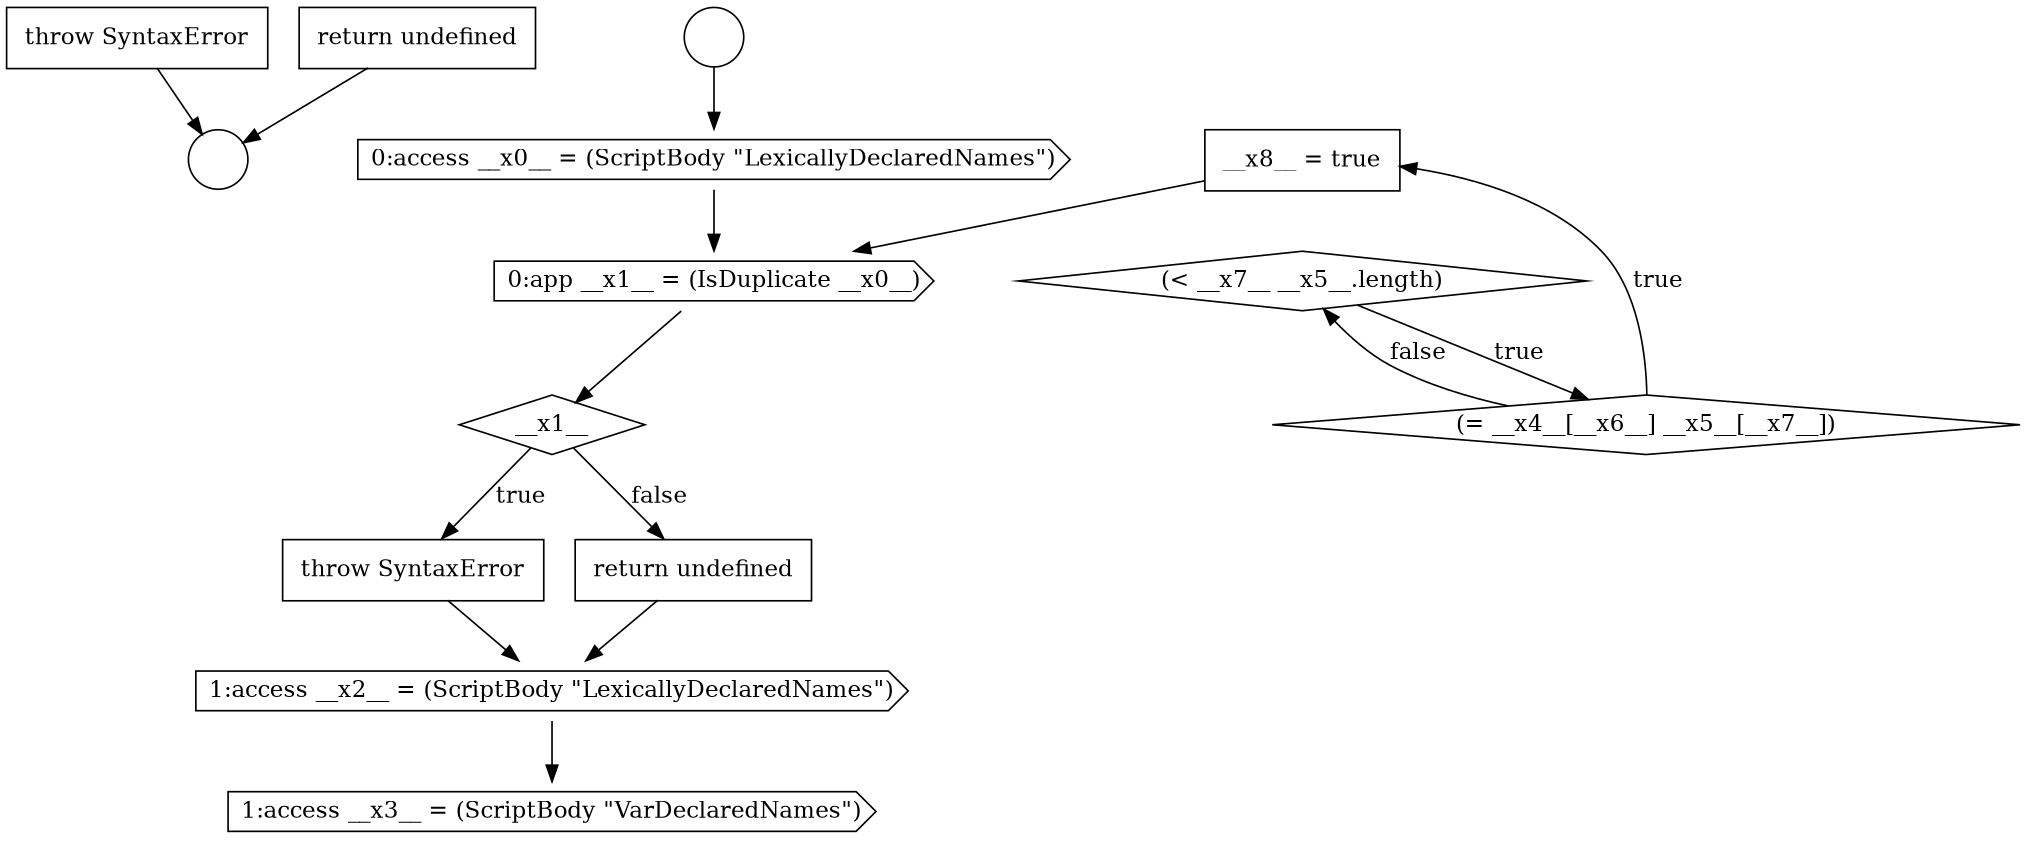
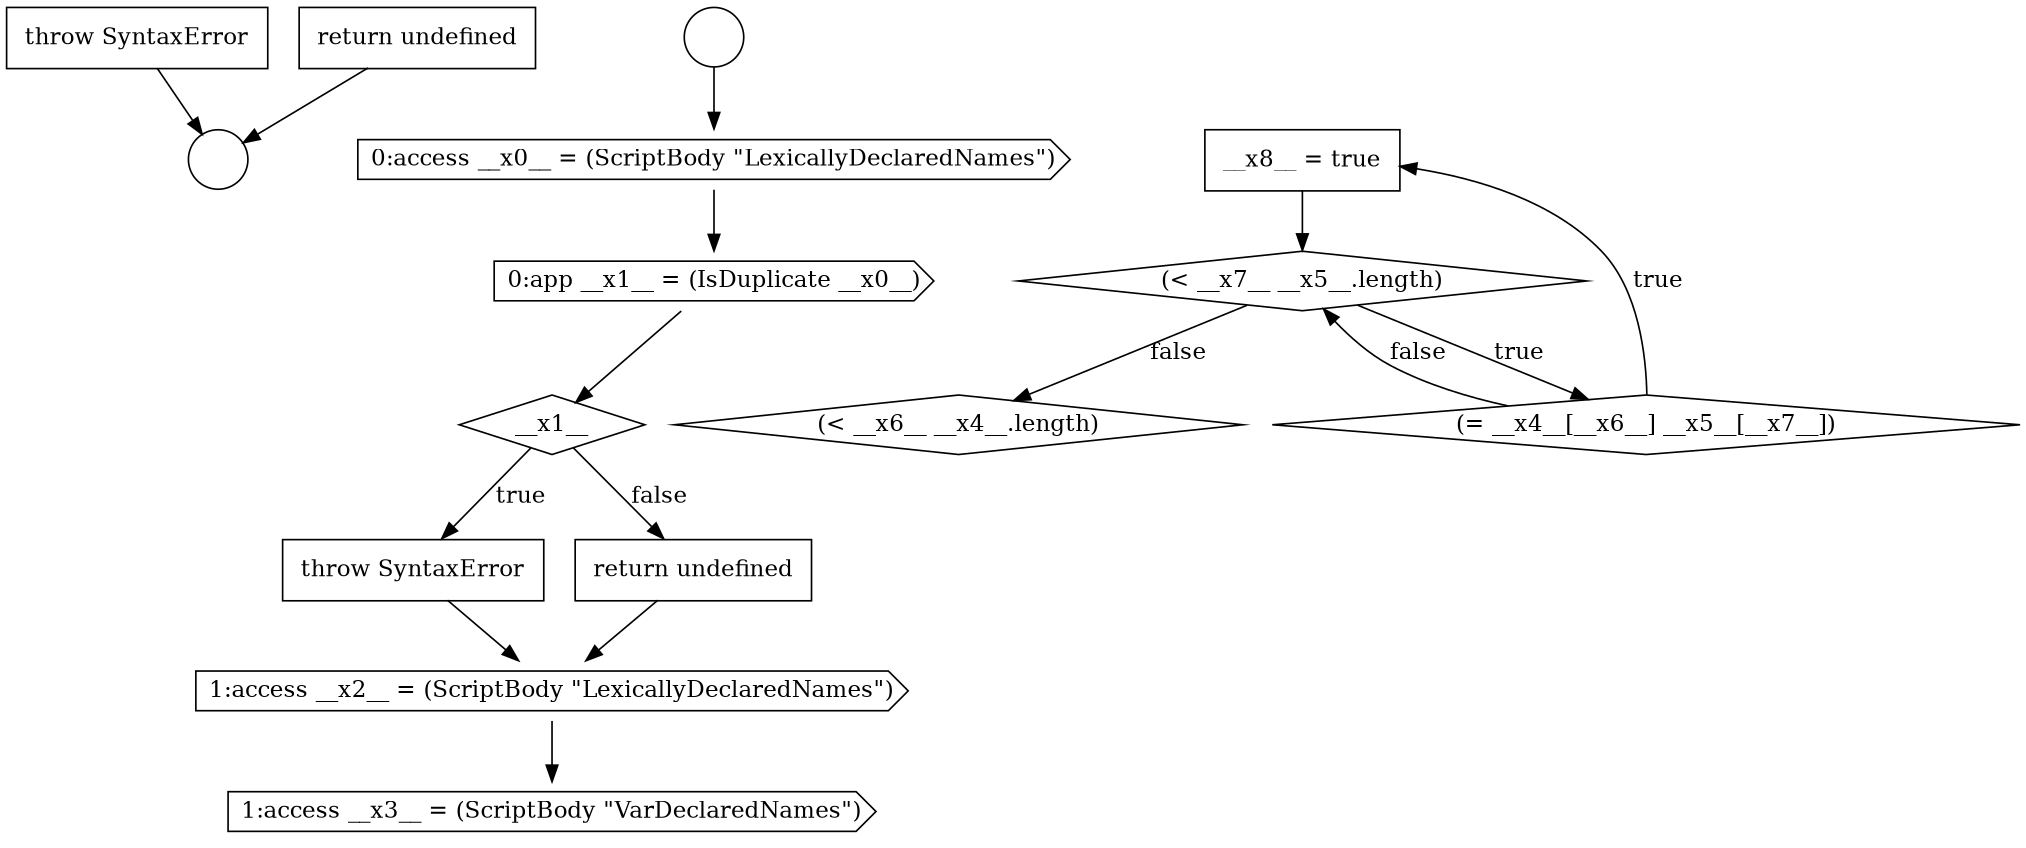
edge "__x8__ = true" -> "0:app __x1__ = (IsDuplicate __x0__)": now "__x8__ = true" -> "(< __x7__ __x5__.length)"
node "(< __x6__ __x4__.length)": added
